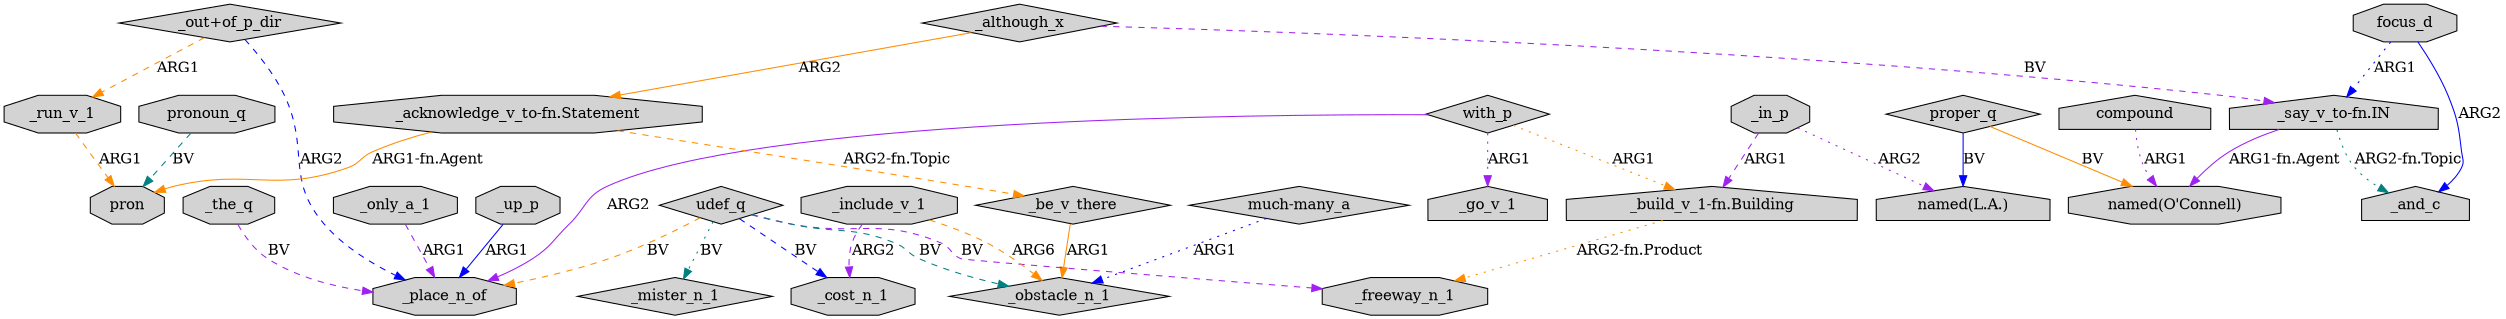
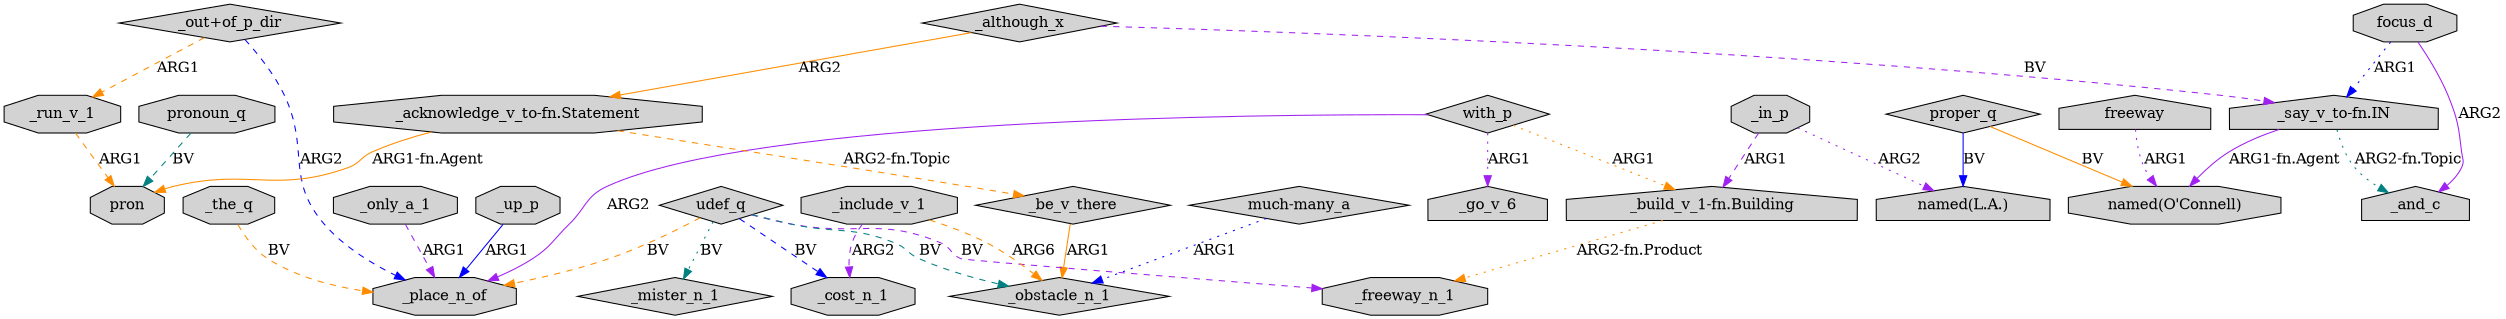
edge "focus_d" -> "_and_c": color blue -> purple
node "compound": label "compound" -> "freeway"
node "_go_v_1": label "_go_v_1" -> "_go_v_6"
edge "_the_q" -> "_place_n_of": color purple -> darkorange
